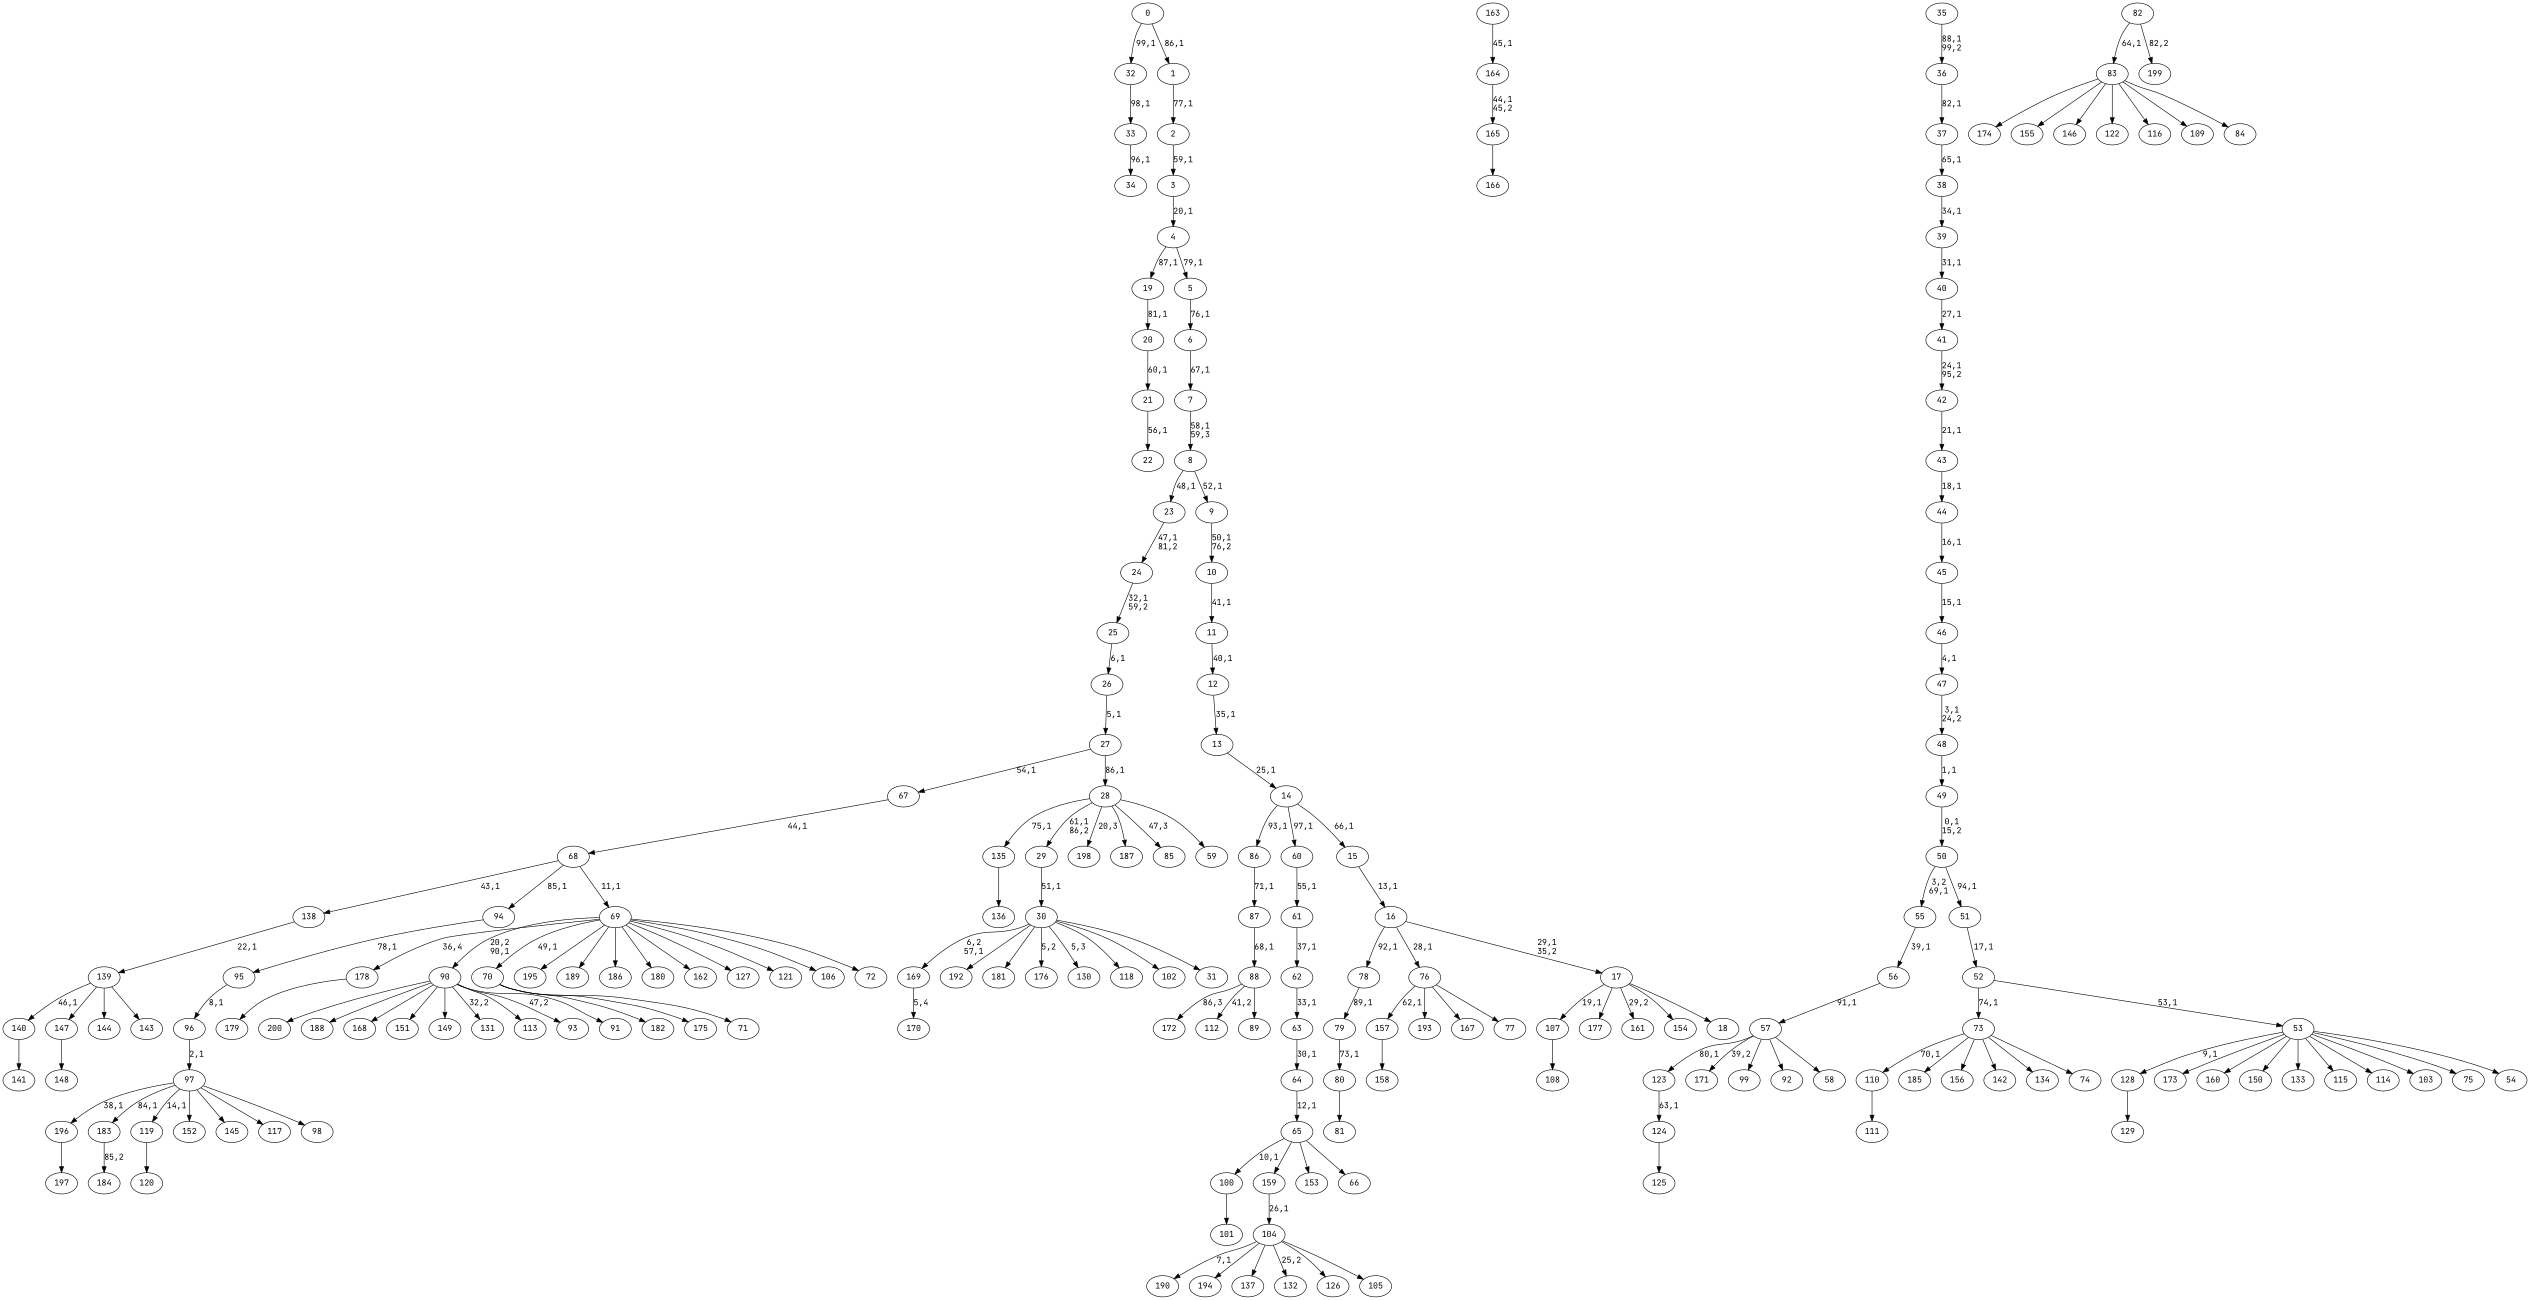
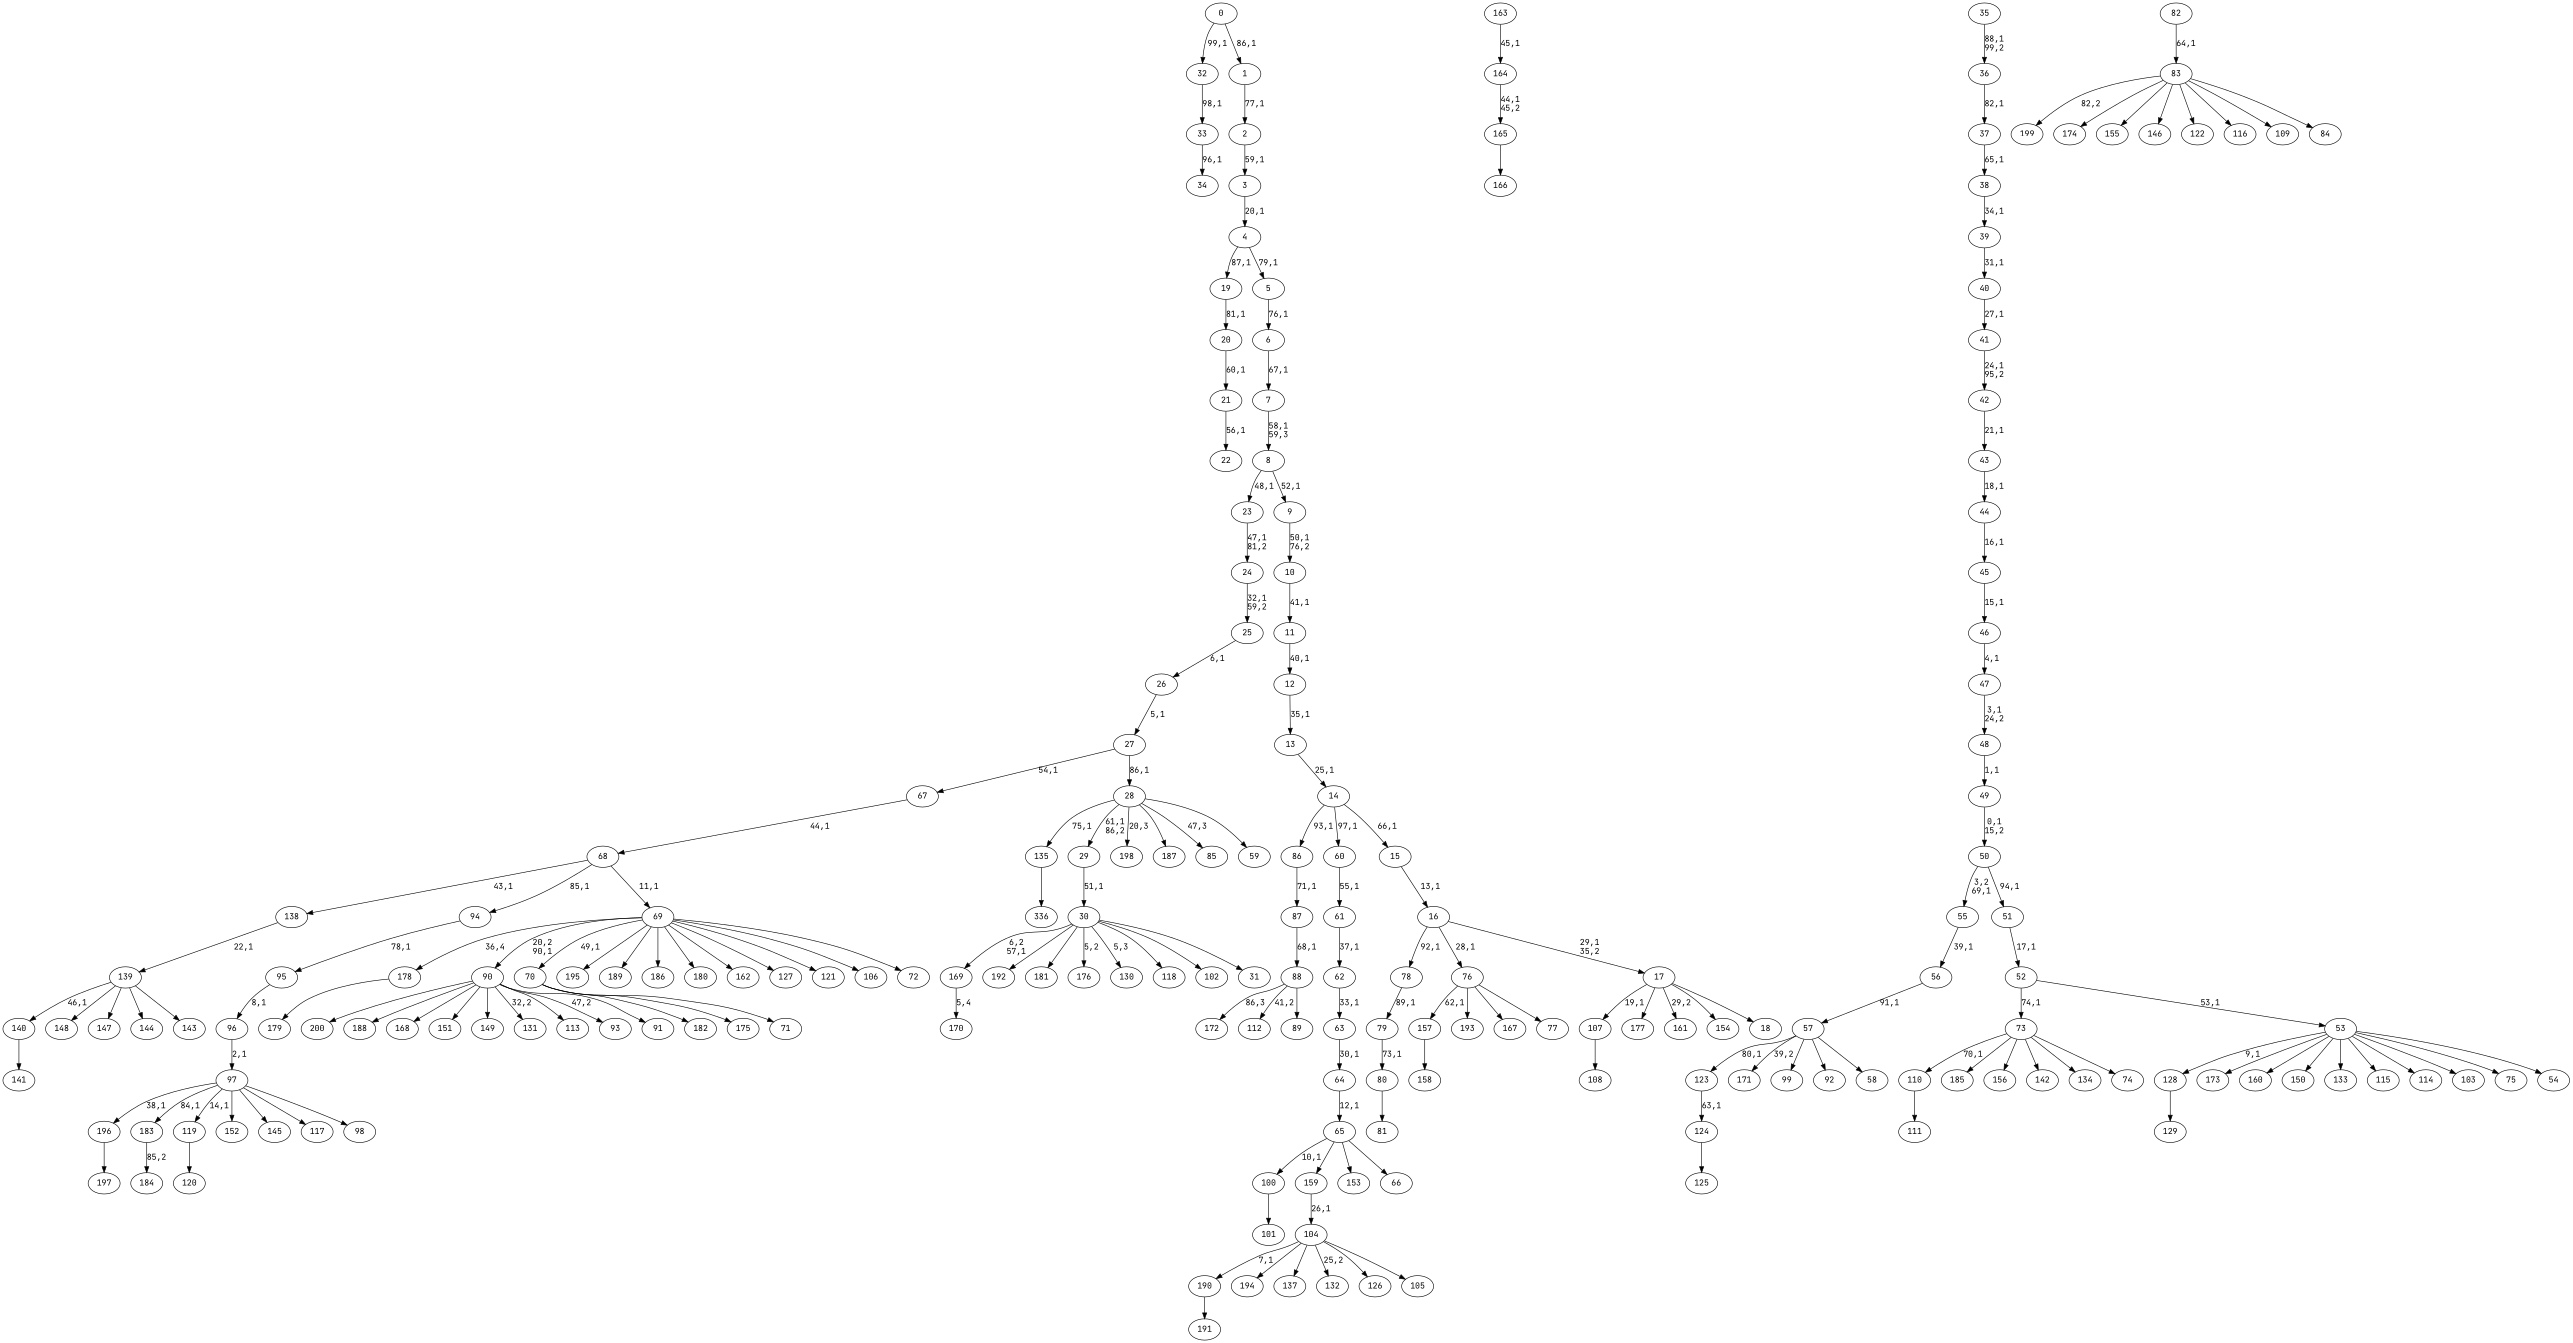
edge "82" -> "199": now "83" -> "199"
node "136": label "136" -> "336"
edge "147" -> "148": now "139" -> "148"
node "191": added
